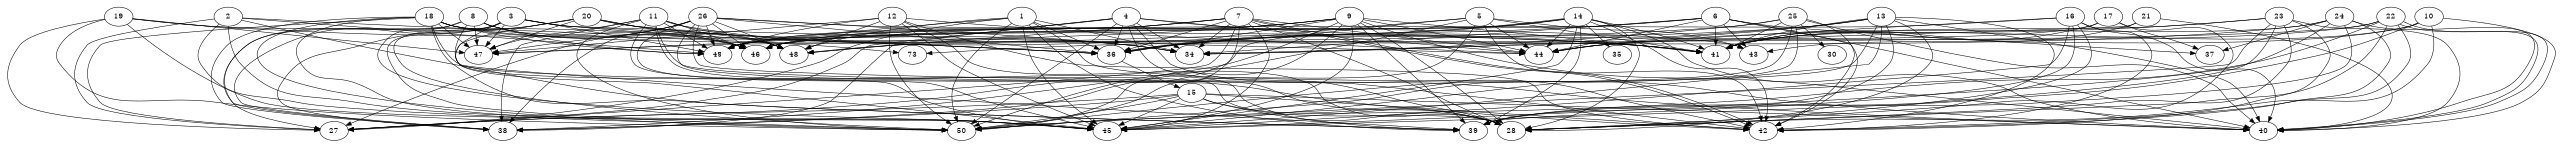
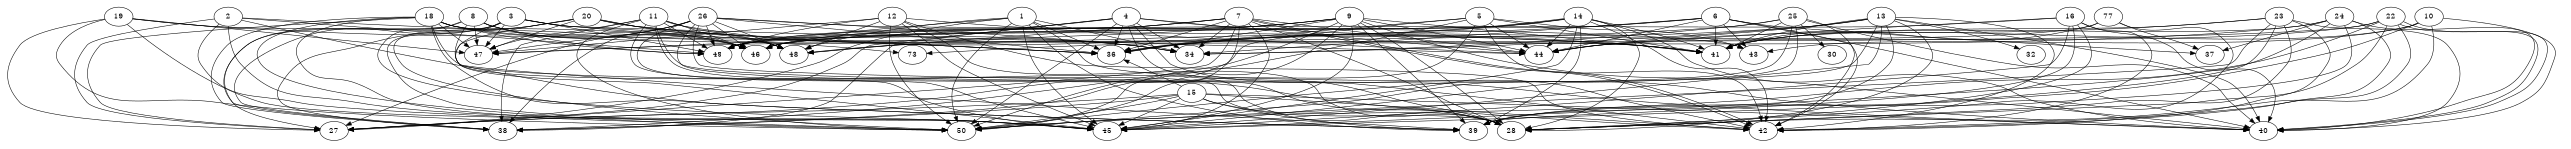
node "17": label "17" -> "77"
node "21": removed
node "35": removed
node "32": added
edge "36" -> "15": reversed
